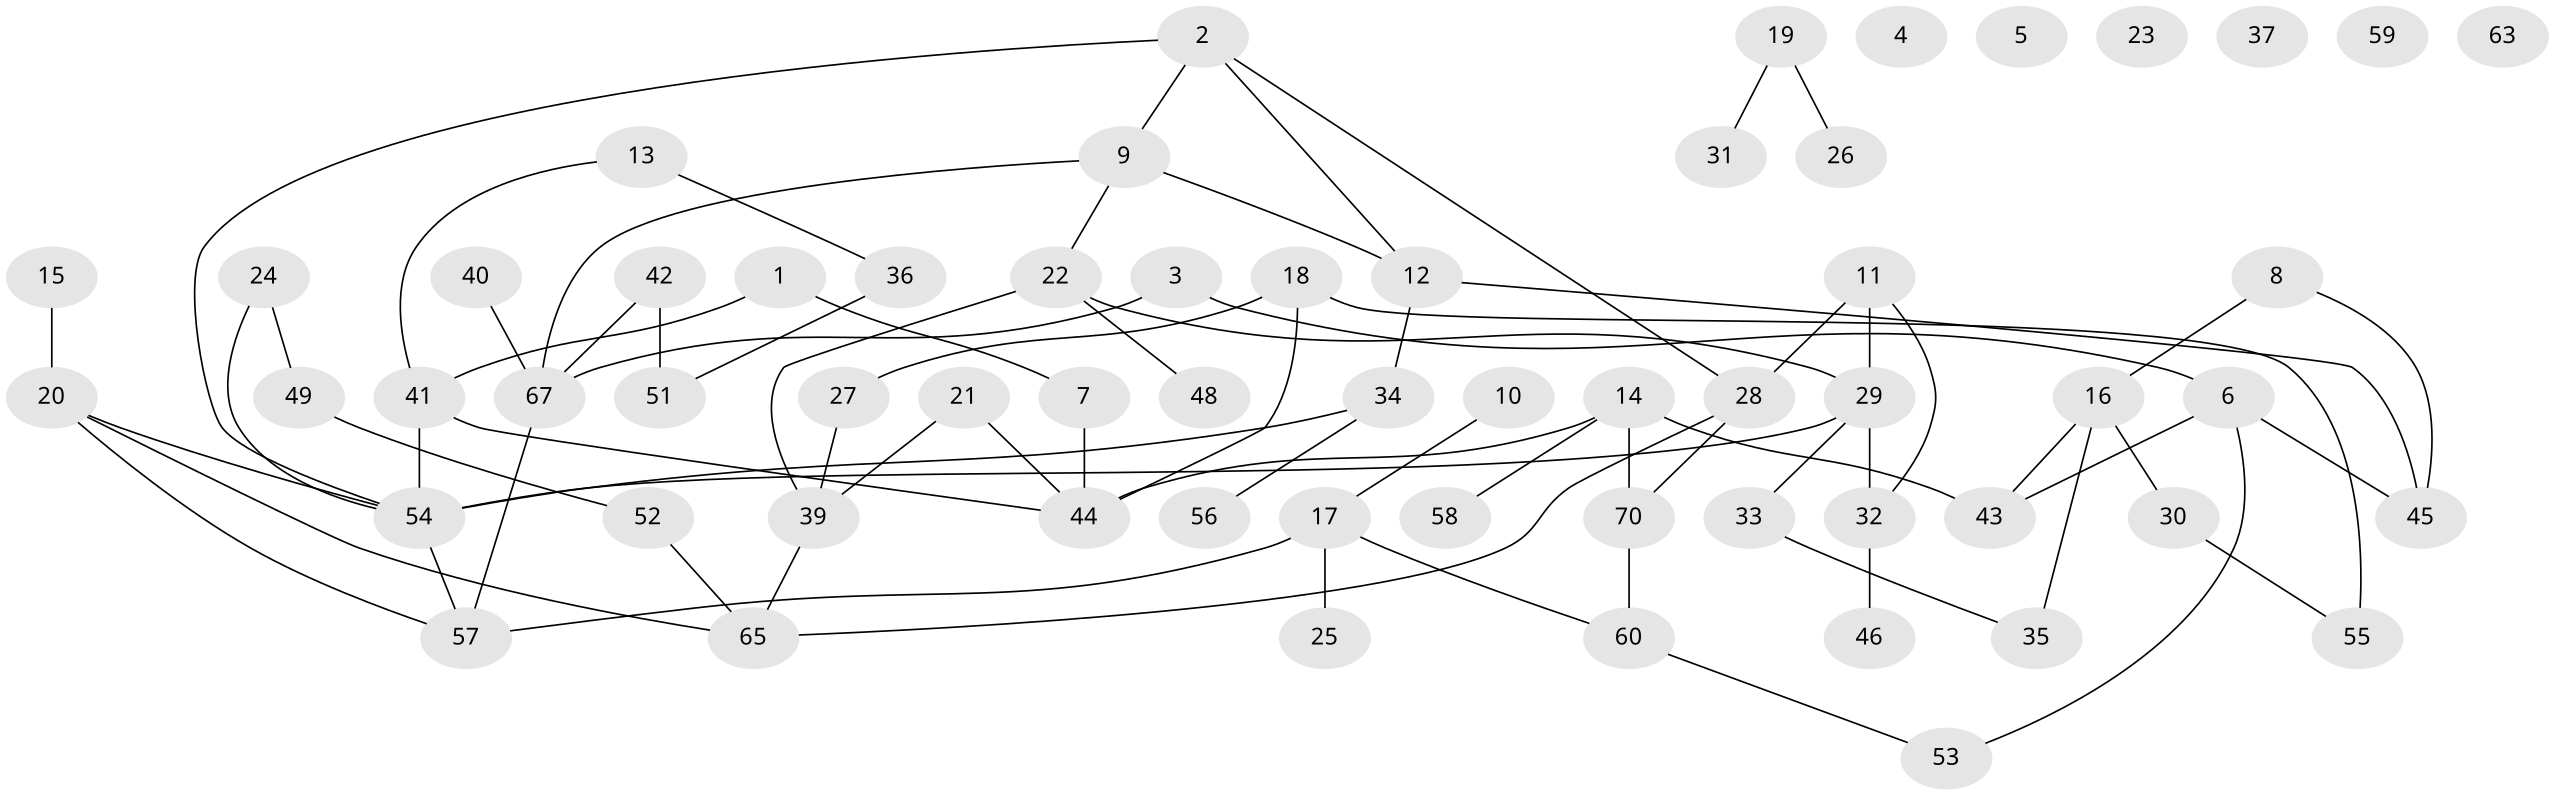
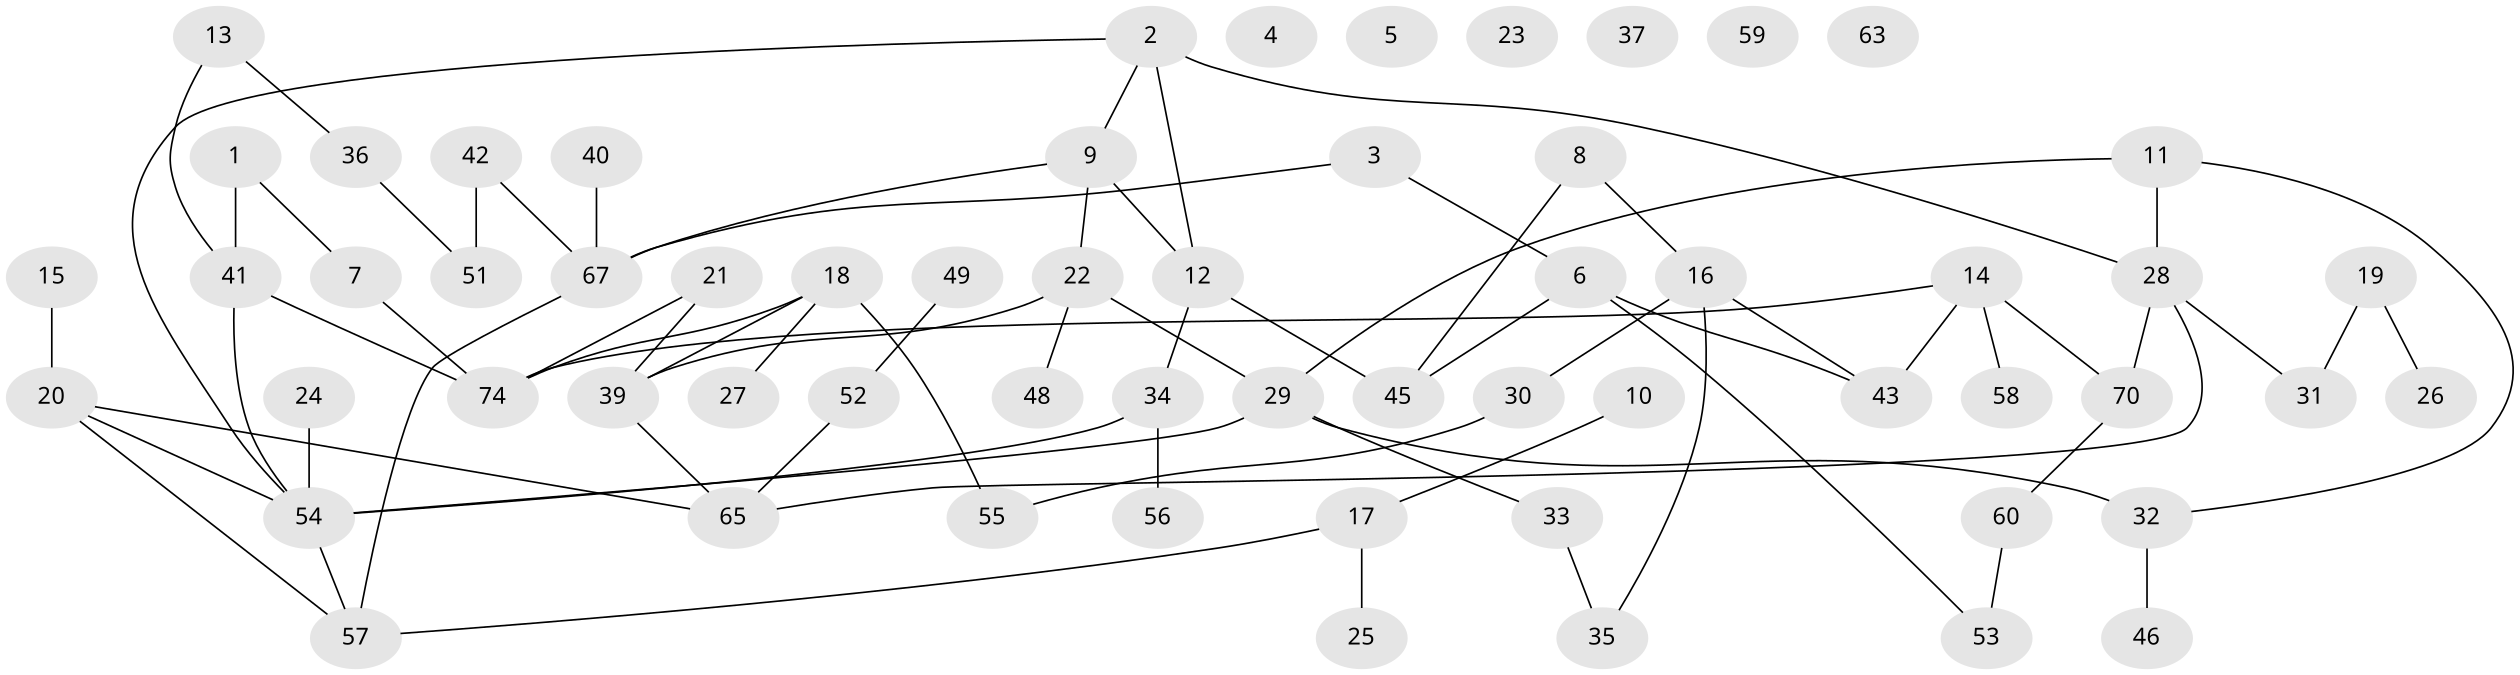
edge "24" -- "49": removed
edge "28" -- "31": added
edge "27" -- "39": now "18" -- "39"
node "44": label "44" -> "74"
edge "17" -- "60": removed
